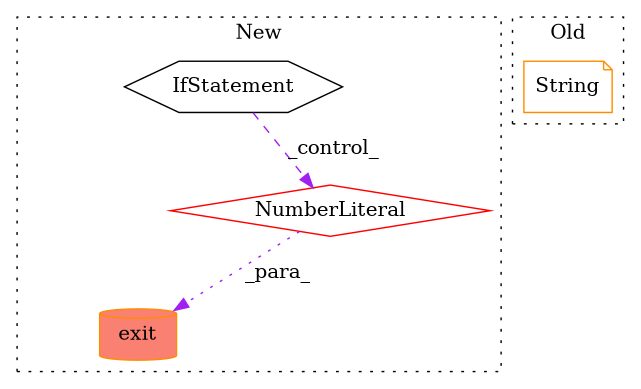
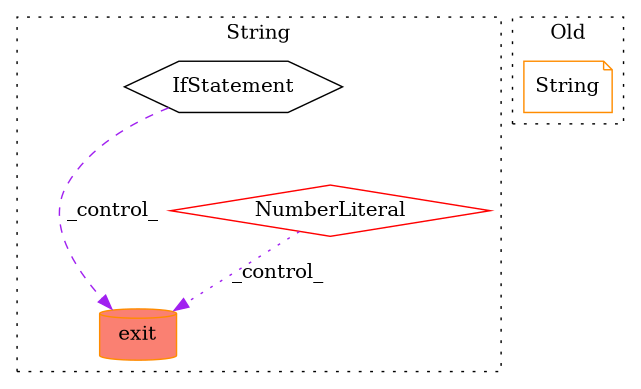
cluster "New": label "New" -> "String"
edge "IfStatement" -> "NumberLiteral": now "IfStatement" -> "exit"
edge "NumberLiteral" -> "exit": label "_para_" -> "_control_"
